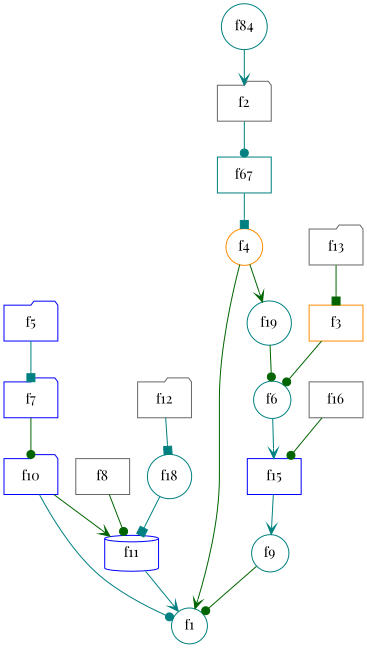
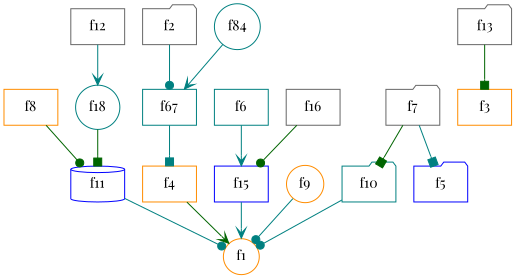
edge "f84" -> "f2": now "f84" -> "f67"
node "f4": shape circle -> box
node "f19": removed
edge "f5" -> "f7": reversed
edge "f3" -> "f6": removed
node "f7": color blue -> gray40
node "f12": shape folder -> box
node "f6": shape circle -> box
edge "f12" -> "f18": arrowhead box -> vee
edge "f7" -> "f10": arrowhead dot -> box
node "f10": color blue -> teal
node "f8": color gray40 -> darkorange
edge "f15" -> "f9": now "f15" -> "f1"
edge "f18" -> "f11": color teal -> darkgreen
edge "f10" -> "f11": removed
node "f9": color teal -> darkorange
edge "f11" -> "f1": arrowhead vee -> dot
edge "f9" -> "f1": color darkgreen -> teal
node "f1": color teal -> darkorange
